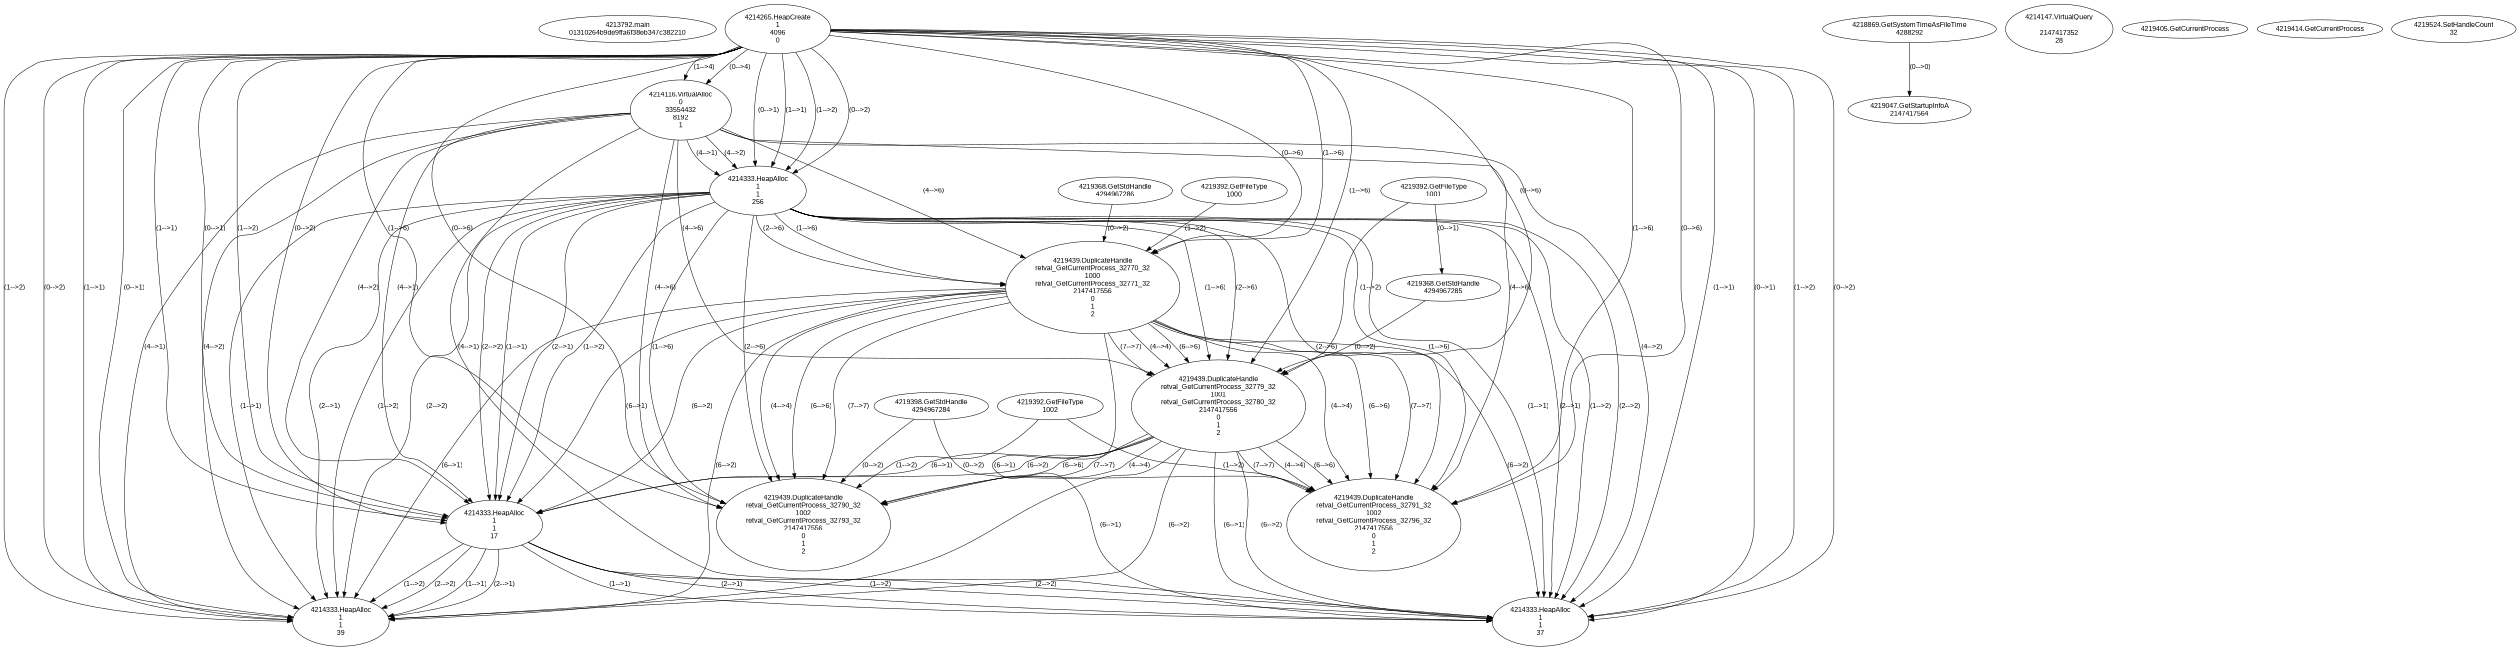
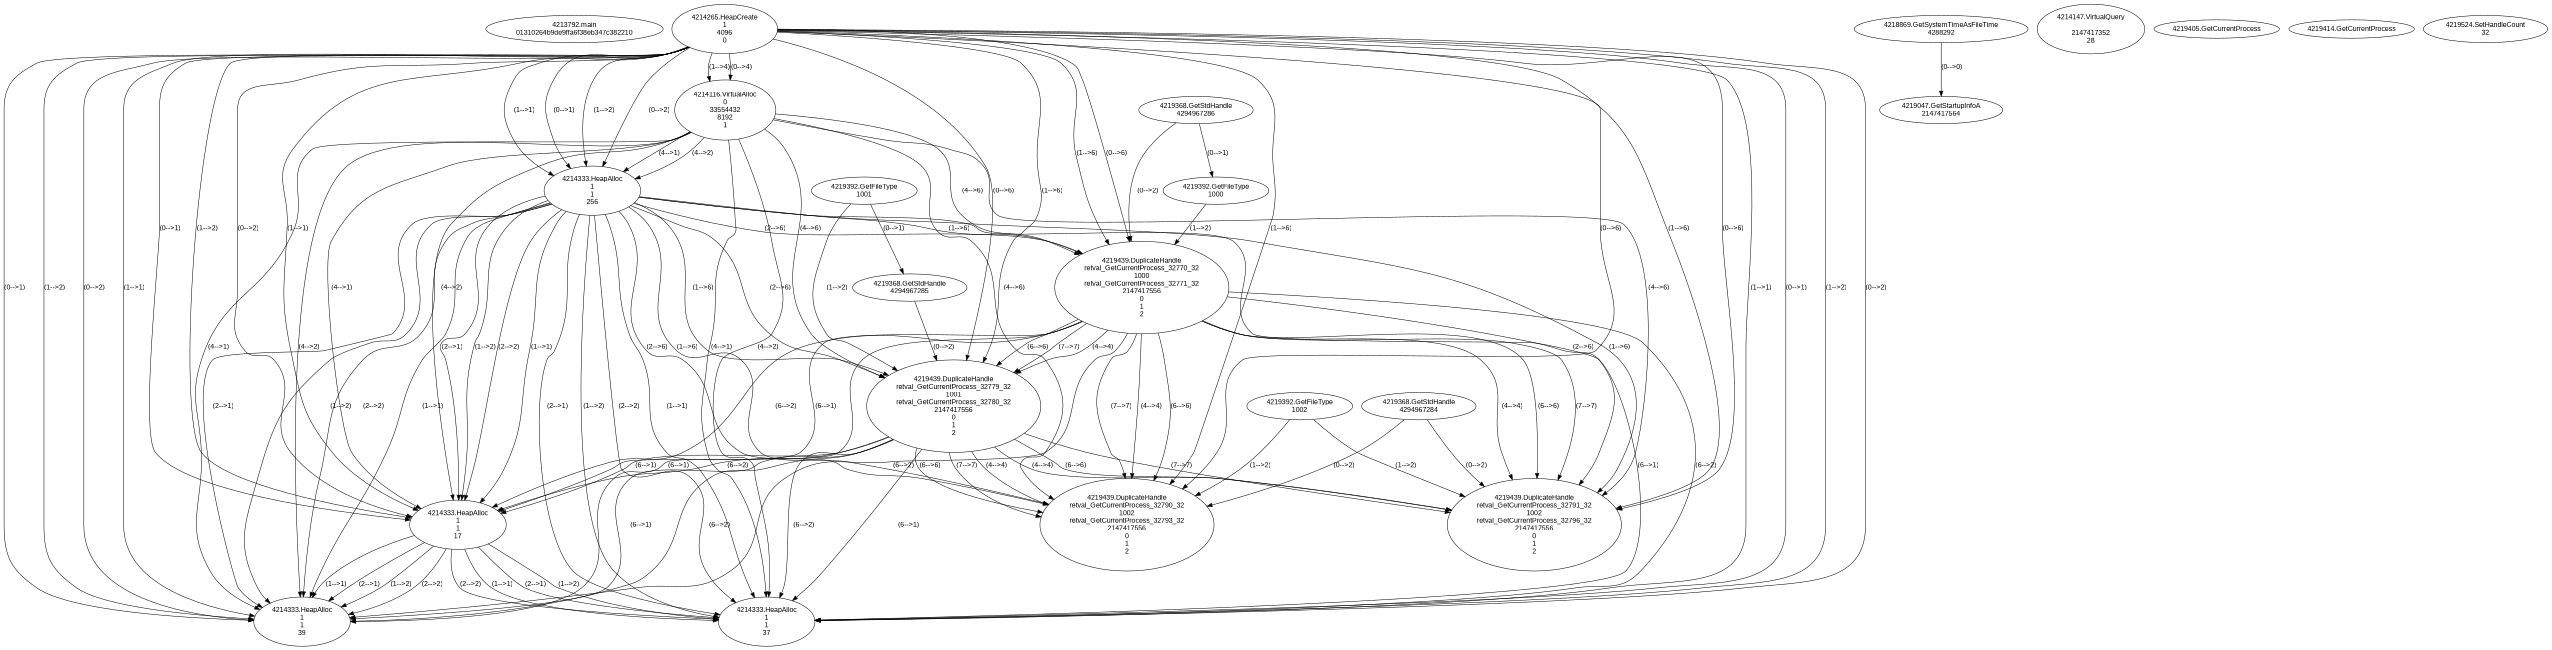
edge "4219368.GetStdHandle 4294967286" -> "4219392.GetFileType 1000": added, label "(0-->1)"
node "4219398.GetStdHandle 4294967284": label "4219398.GetStdHandle 4294967284" -> "4219368.GetStdHandle 4294967284"
